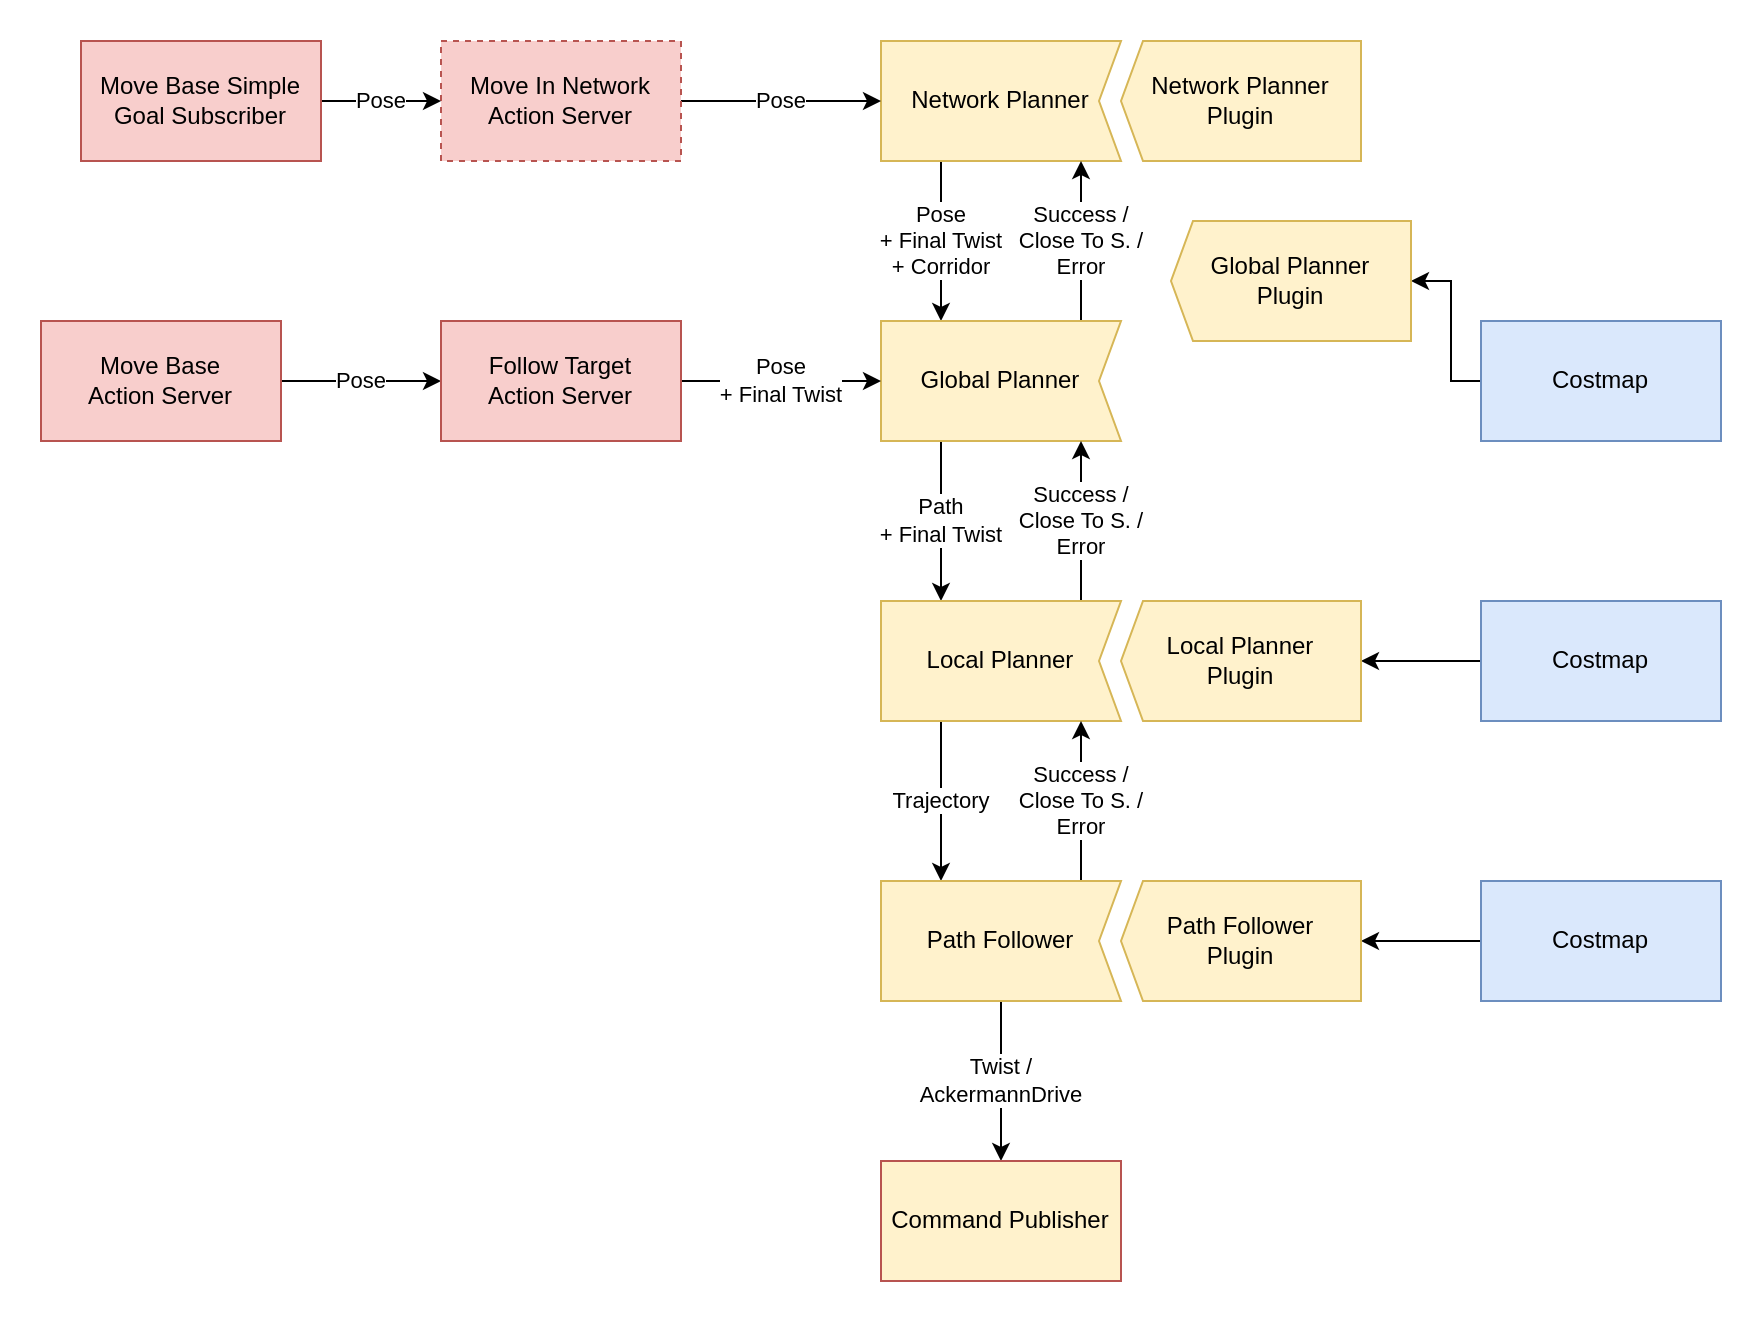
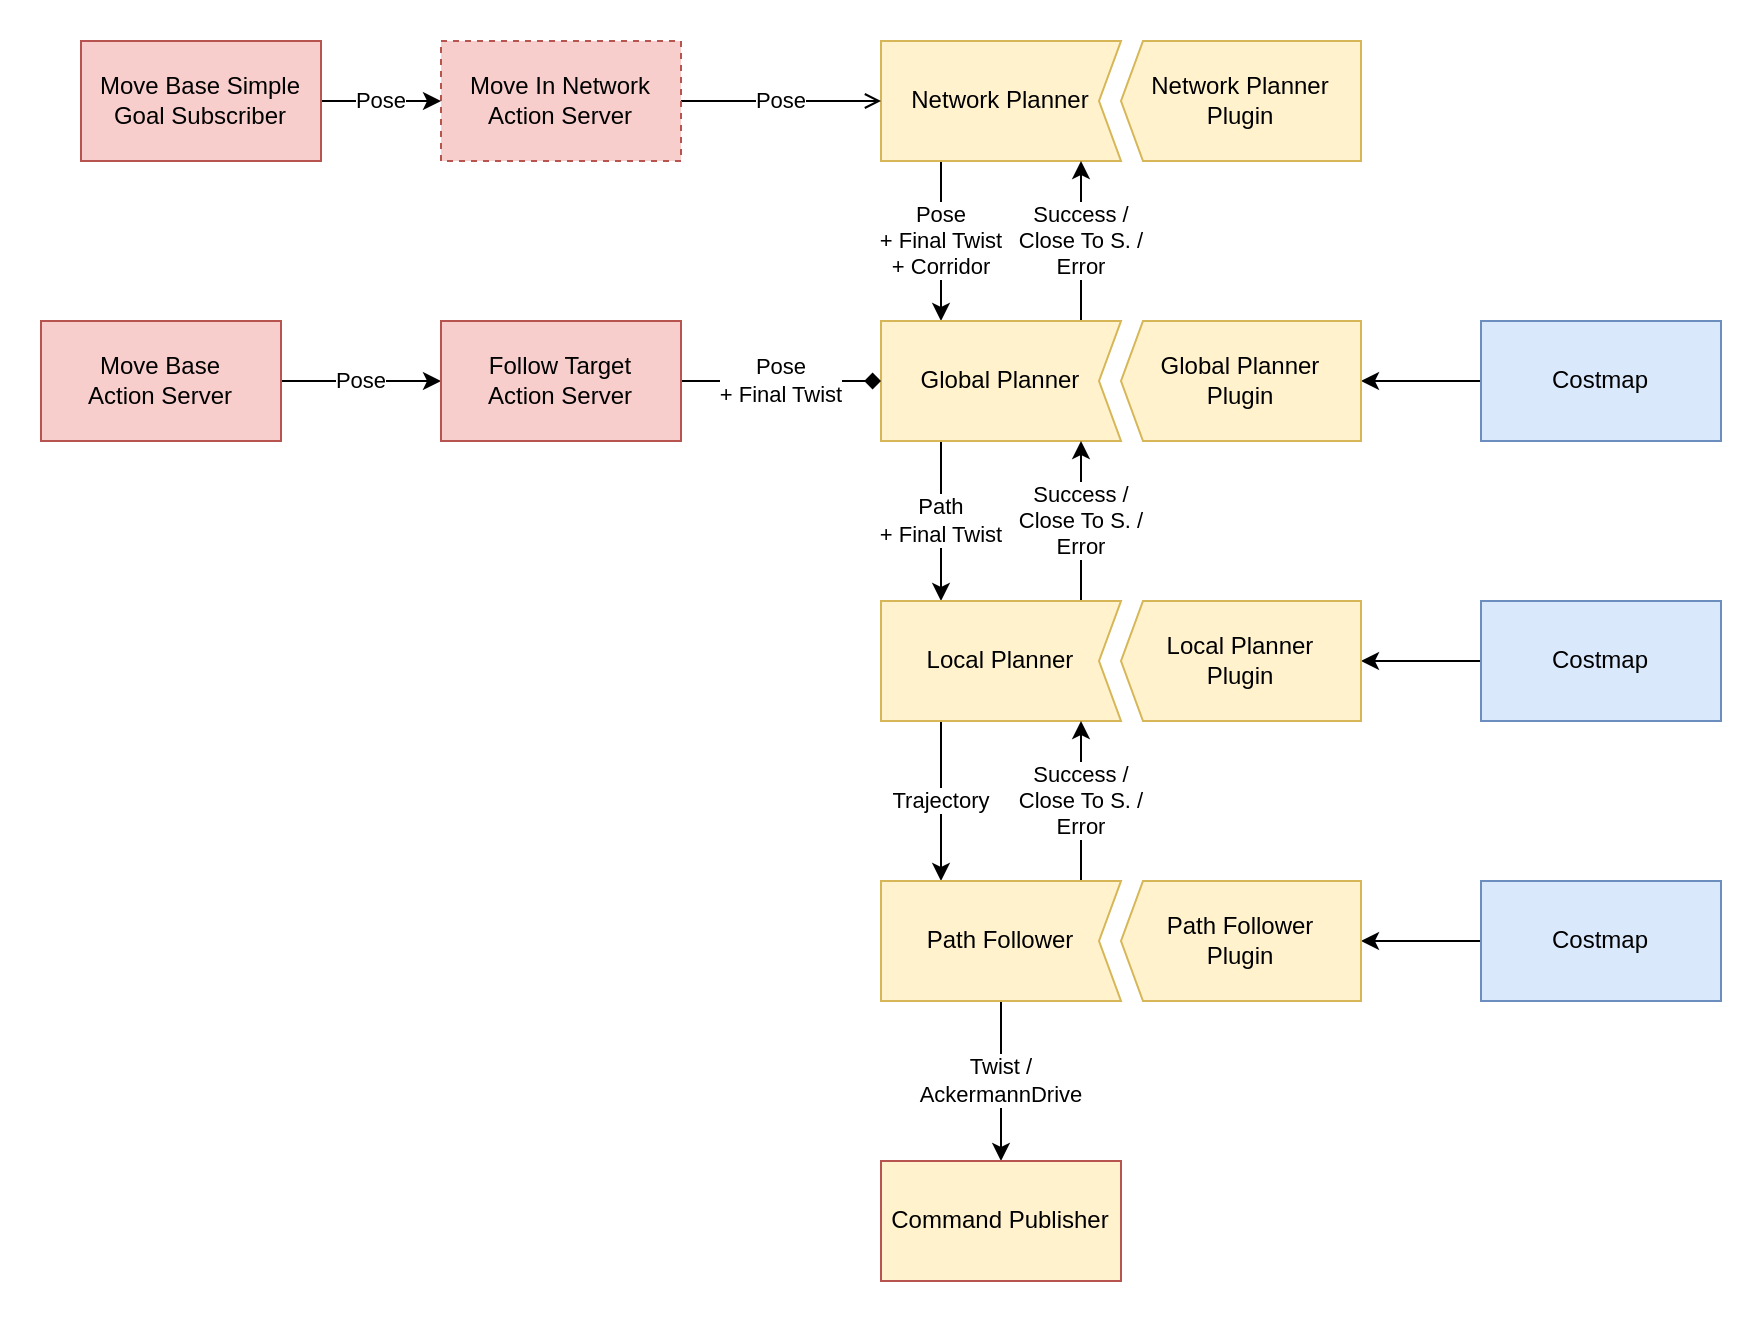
edge "Move In Network Action Server" -> "Network Planner": arrowhead classic -> open
node "Global Planner Plugin": moved (1291, 281) -> (1241, 381)
edge "Follow Target Action Server" -> "Global Planner": arrowhead classic -> diamond
